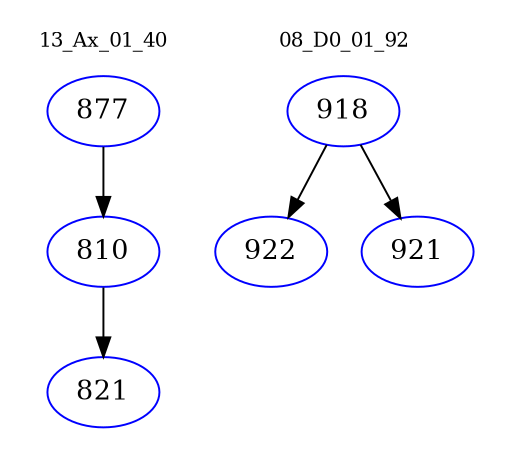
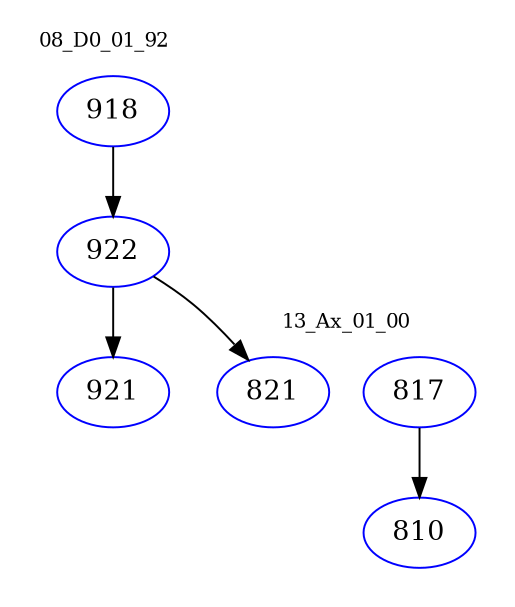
cluster "13_Ax_01_40": label "13_Ax_01_40" -> "13_Ax_01_00"
node "877": label "877" -> "817"
edge "918" -> "921": now "922" -> "921"
edge "810" -> "821": now "922" -> "821"
